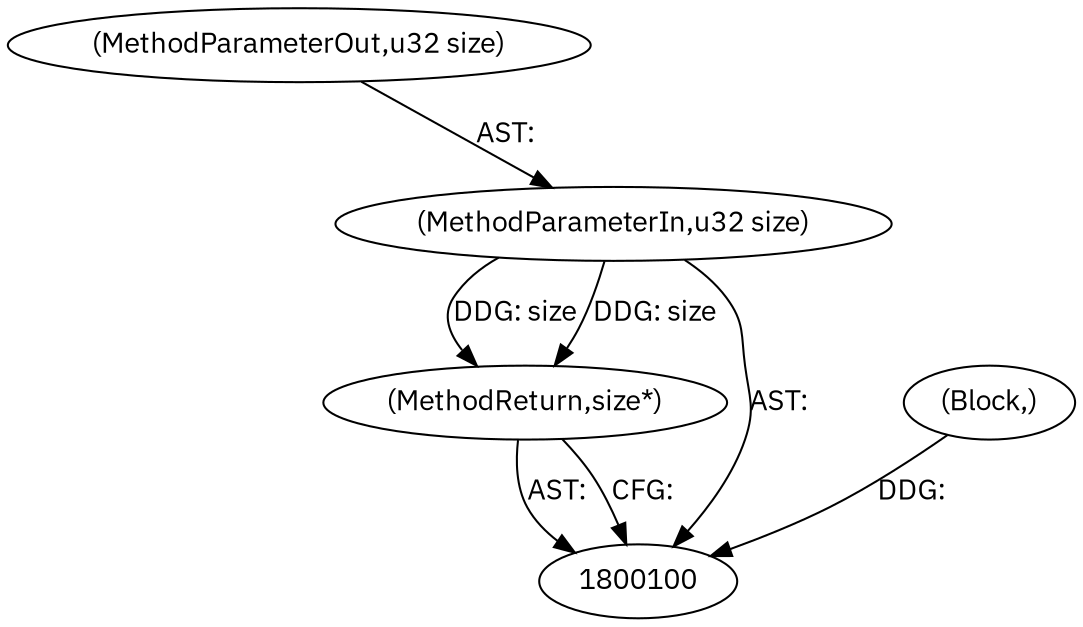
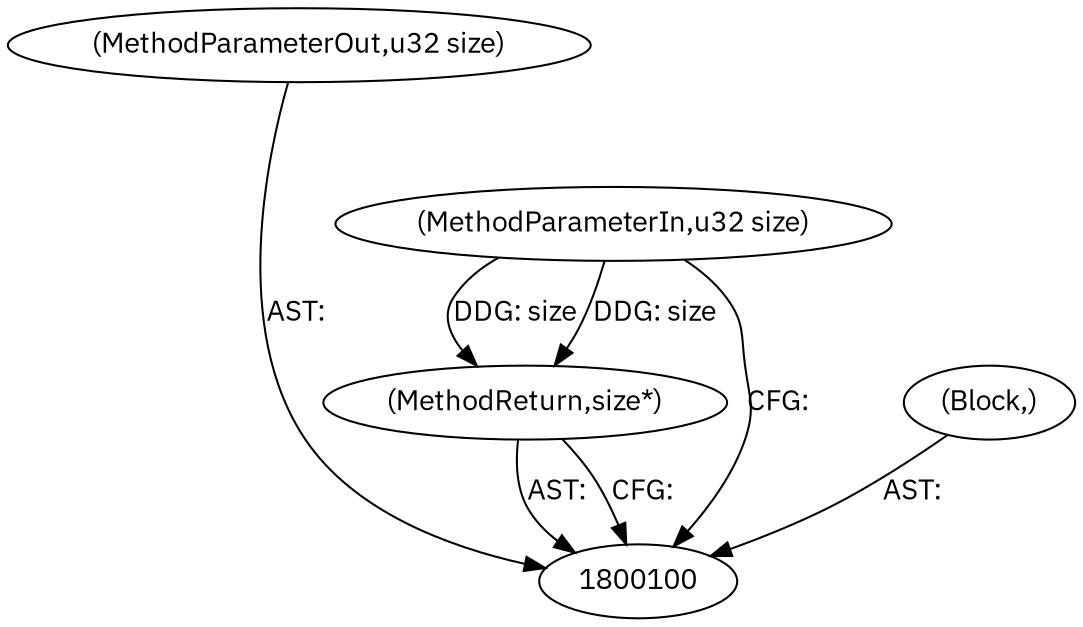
edge "(MethodParameterOut,u32 size)" -> "(MethodParameterIn,u32 size)": now "(MethodParameterOut,u32 size)" -> "1800100"
edge "(MethodParameterIn,u32 size)" -> "1800100": label "AST: " -> "CFG: "
edge "(Block,)" -> "1800100": label "DDG: " -> "AST: "
